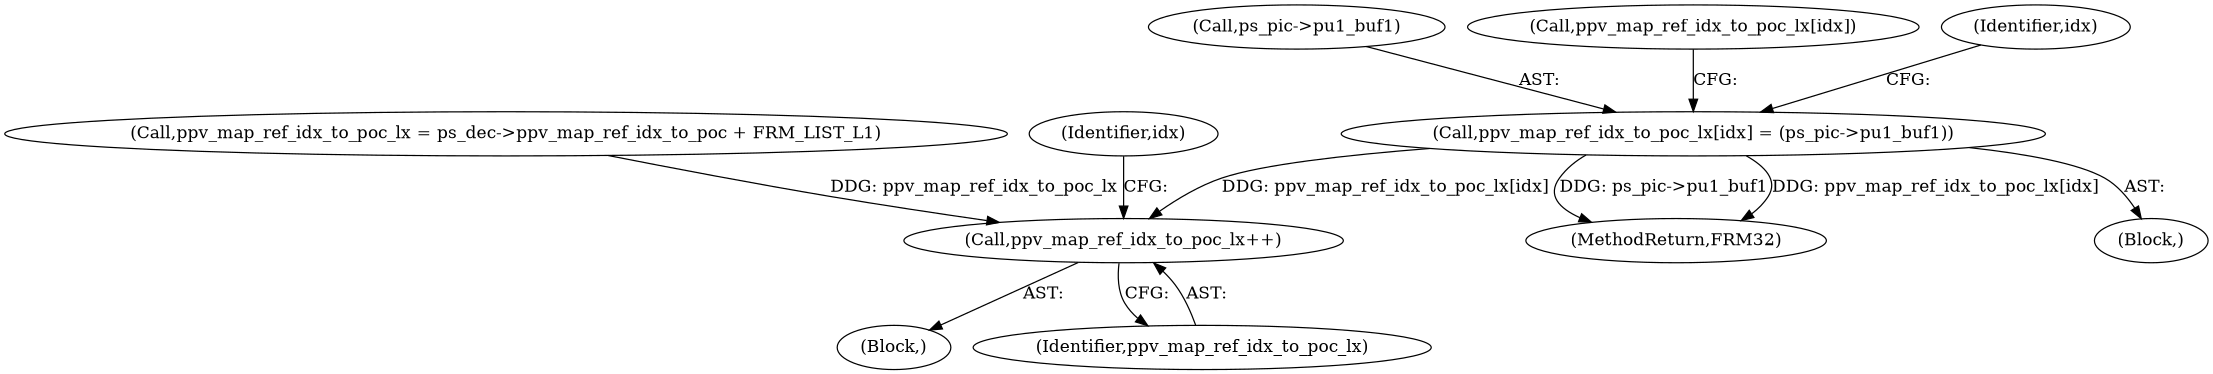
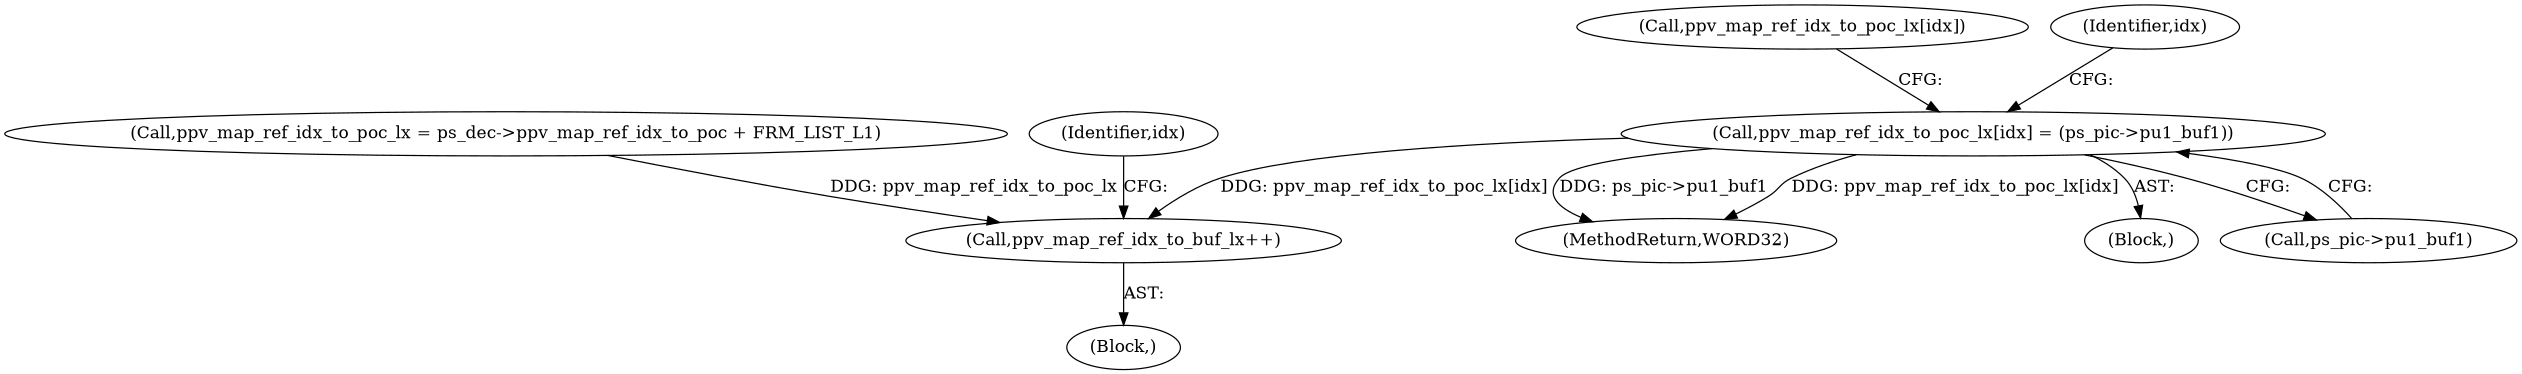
edge "(Call,ps_pic->pu1_buf1)" -> "(Call,ppv_map_ref_idx_to_poc_lx[idx] = (ps_pic->pu1_buf1))": label "AST: " -> "CFG: "
edge "(Call,ppv_map_ref_idx_to_poc_lx[idx] = (ps_pic->pu1_buf1))" -> "(Call,ps_pic->pu1_buf1)": added, label "CFG:"
node "(Call,ppv_map_ref_idx_to_poc_lx++)": label "(Call,ppv_map_ref_idx_to_poc_lx++)" -> "(Call,ppv_map_ref_idx_to_buf_lx++)"
node "(MethodReturn,FRM32)": label "(MethodReturn,FRM32)" -> "(MethodReturn,WORD32)"
node "(Identifier,ppv_map_ref_idx_to_poc_lx)": removed
